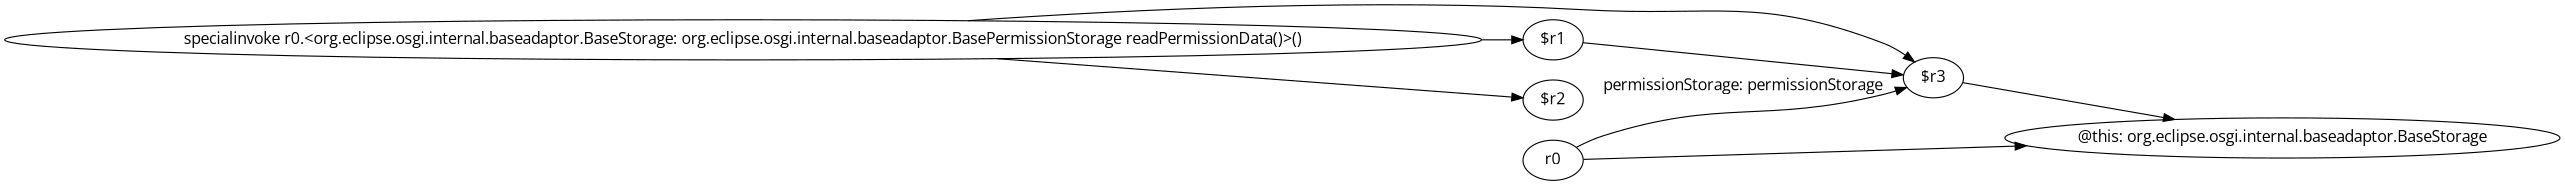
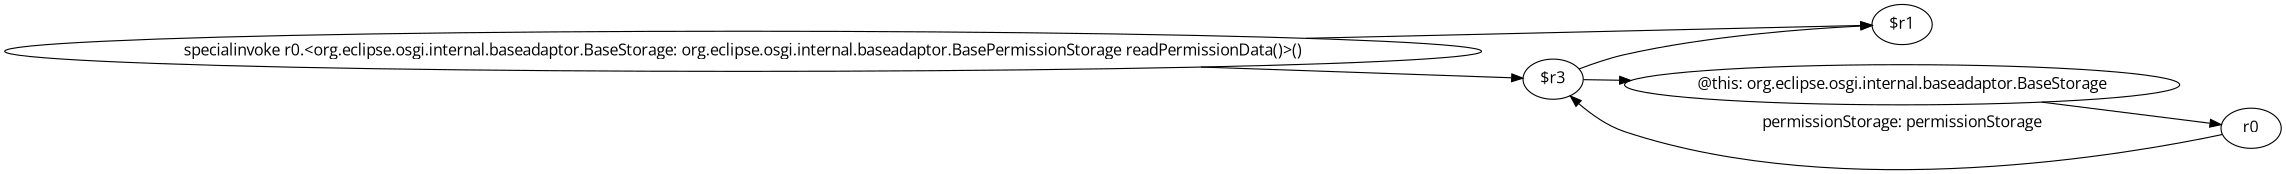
edge "$r1" -> "$r3": reversed
node "$r2": removed
edge "r0" -> "@this: org.eclipse.osgi.internal.baseadaptor.BaseStorage": reversed
